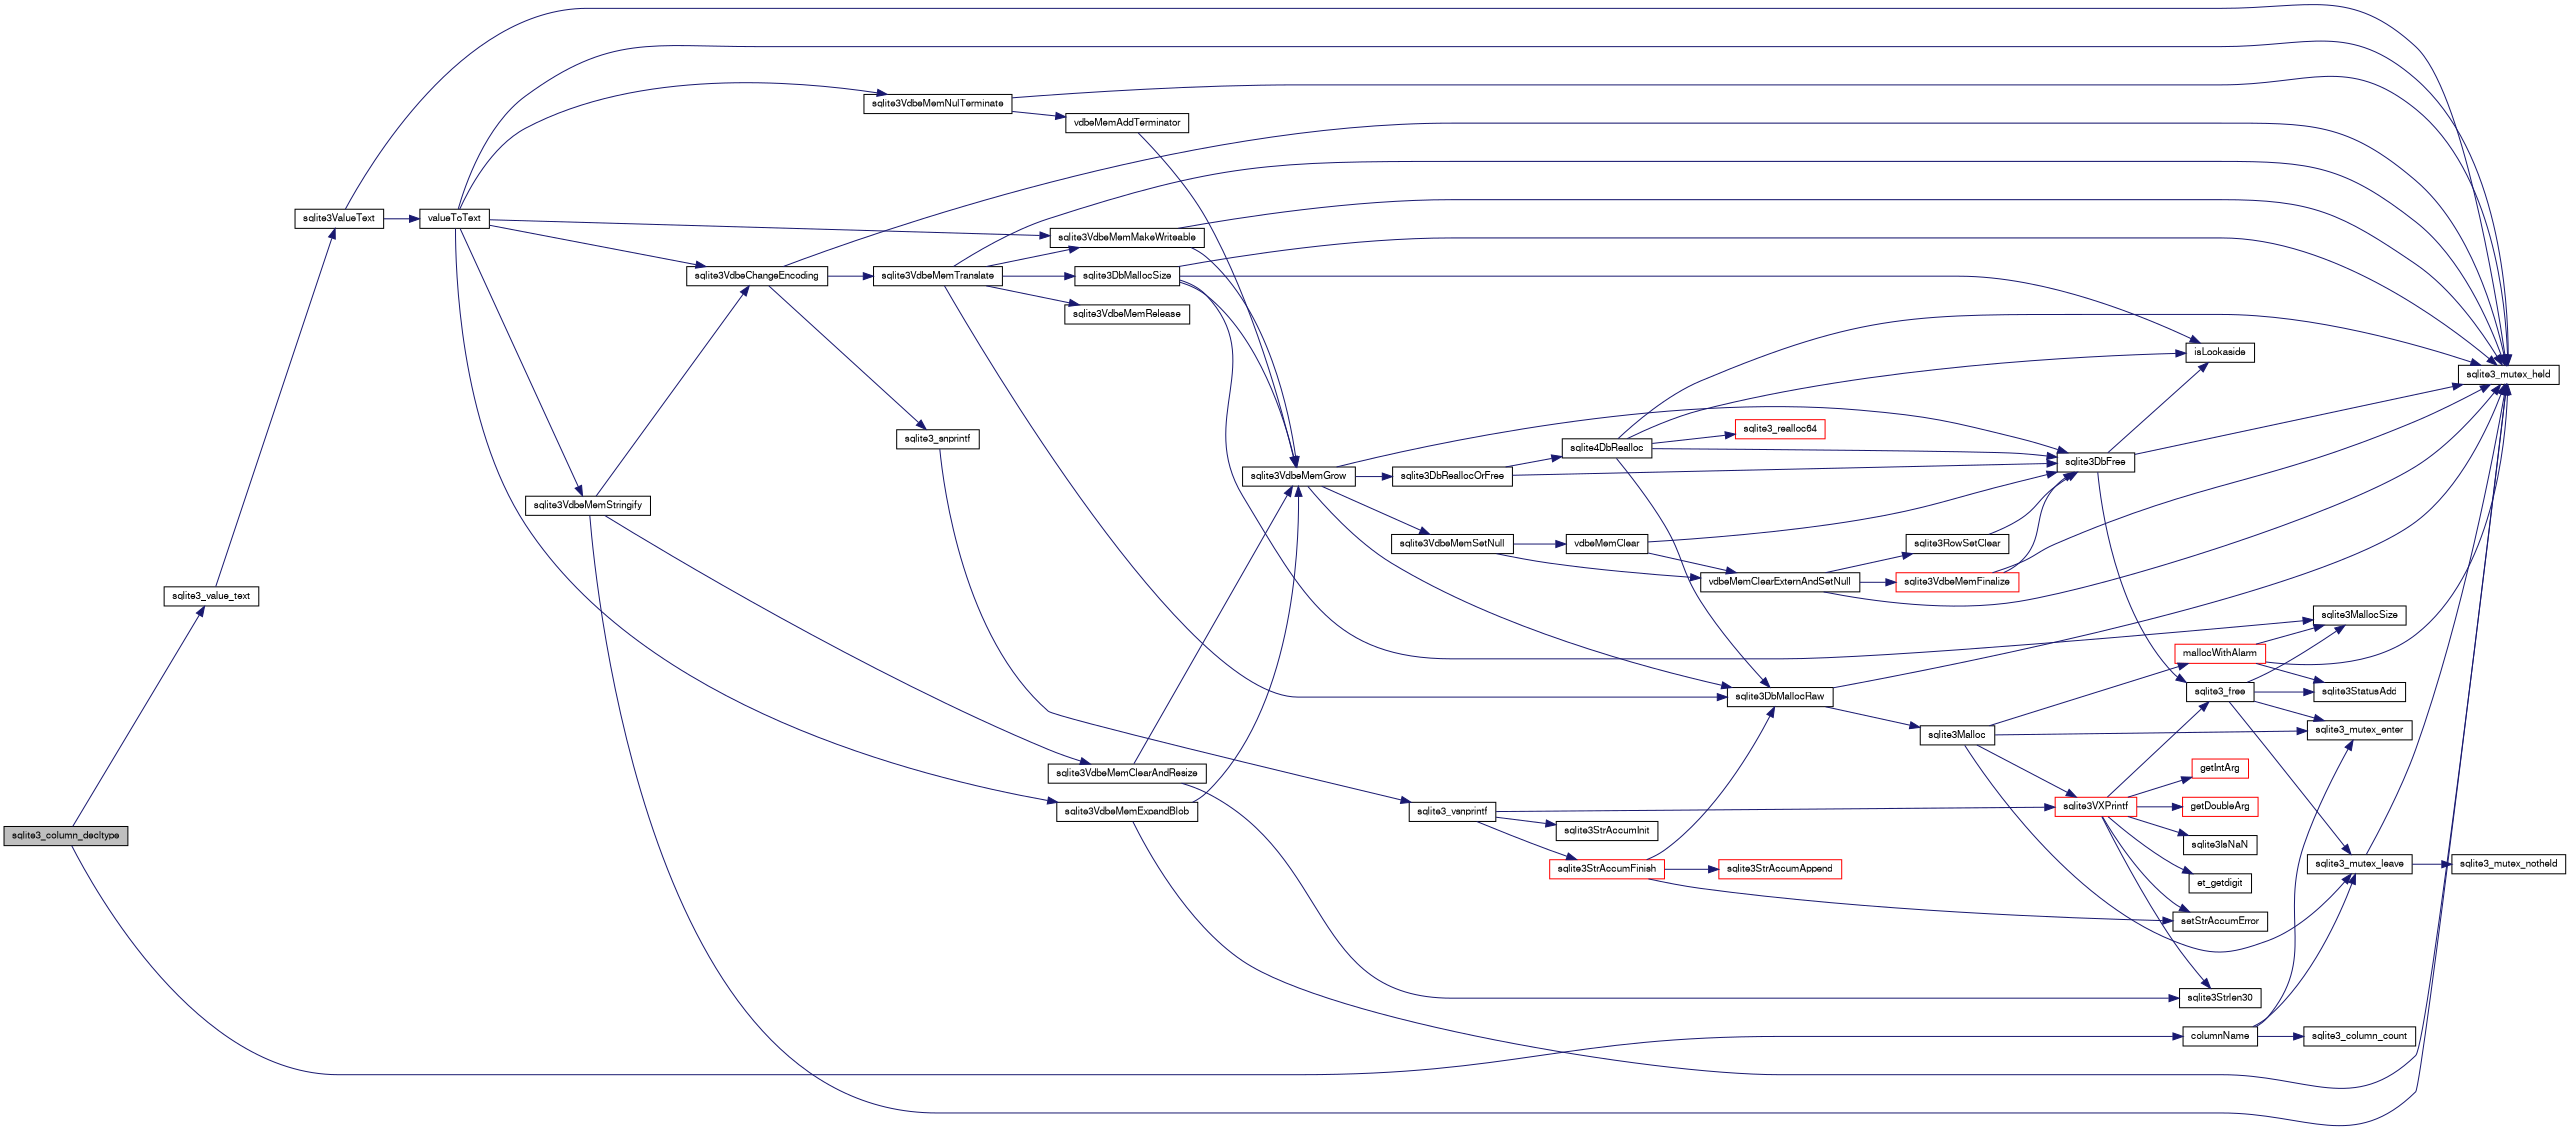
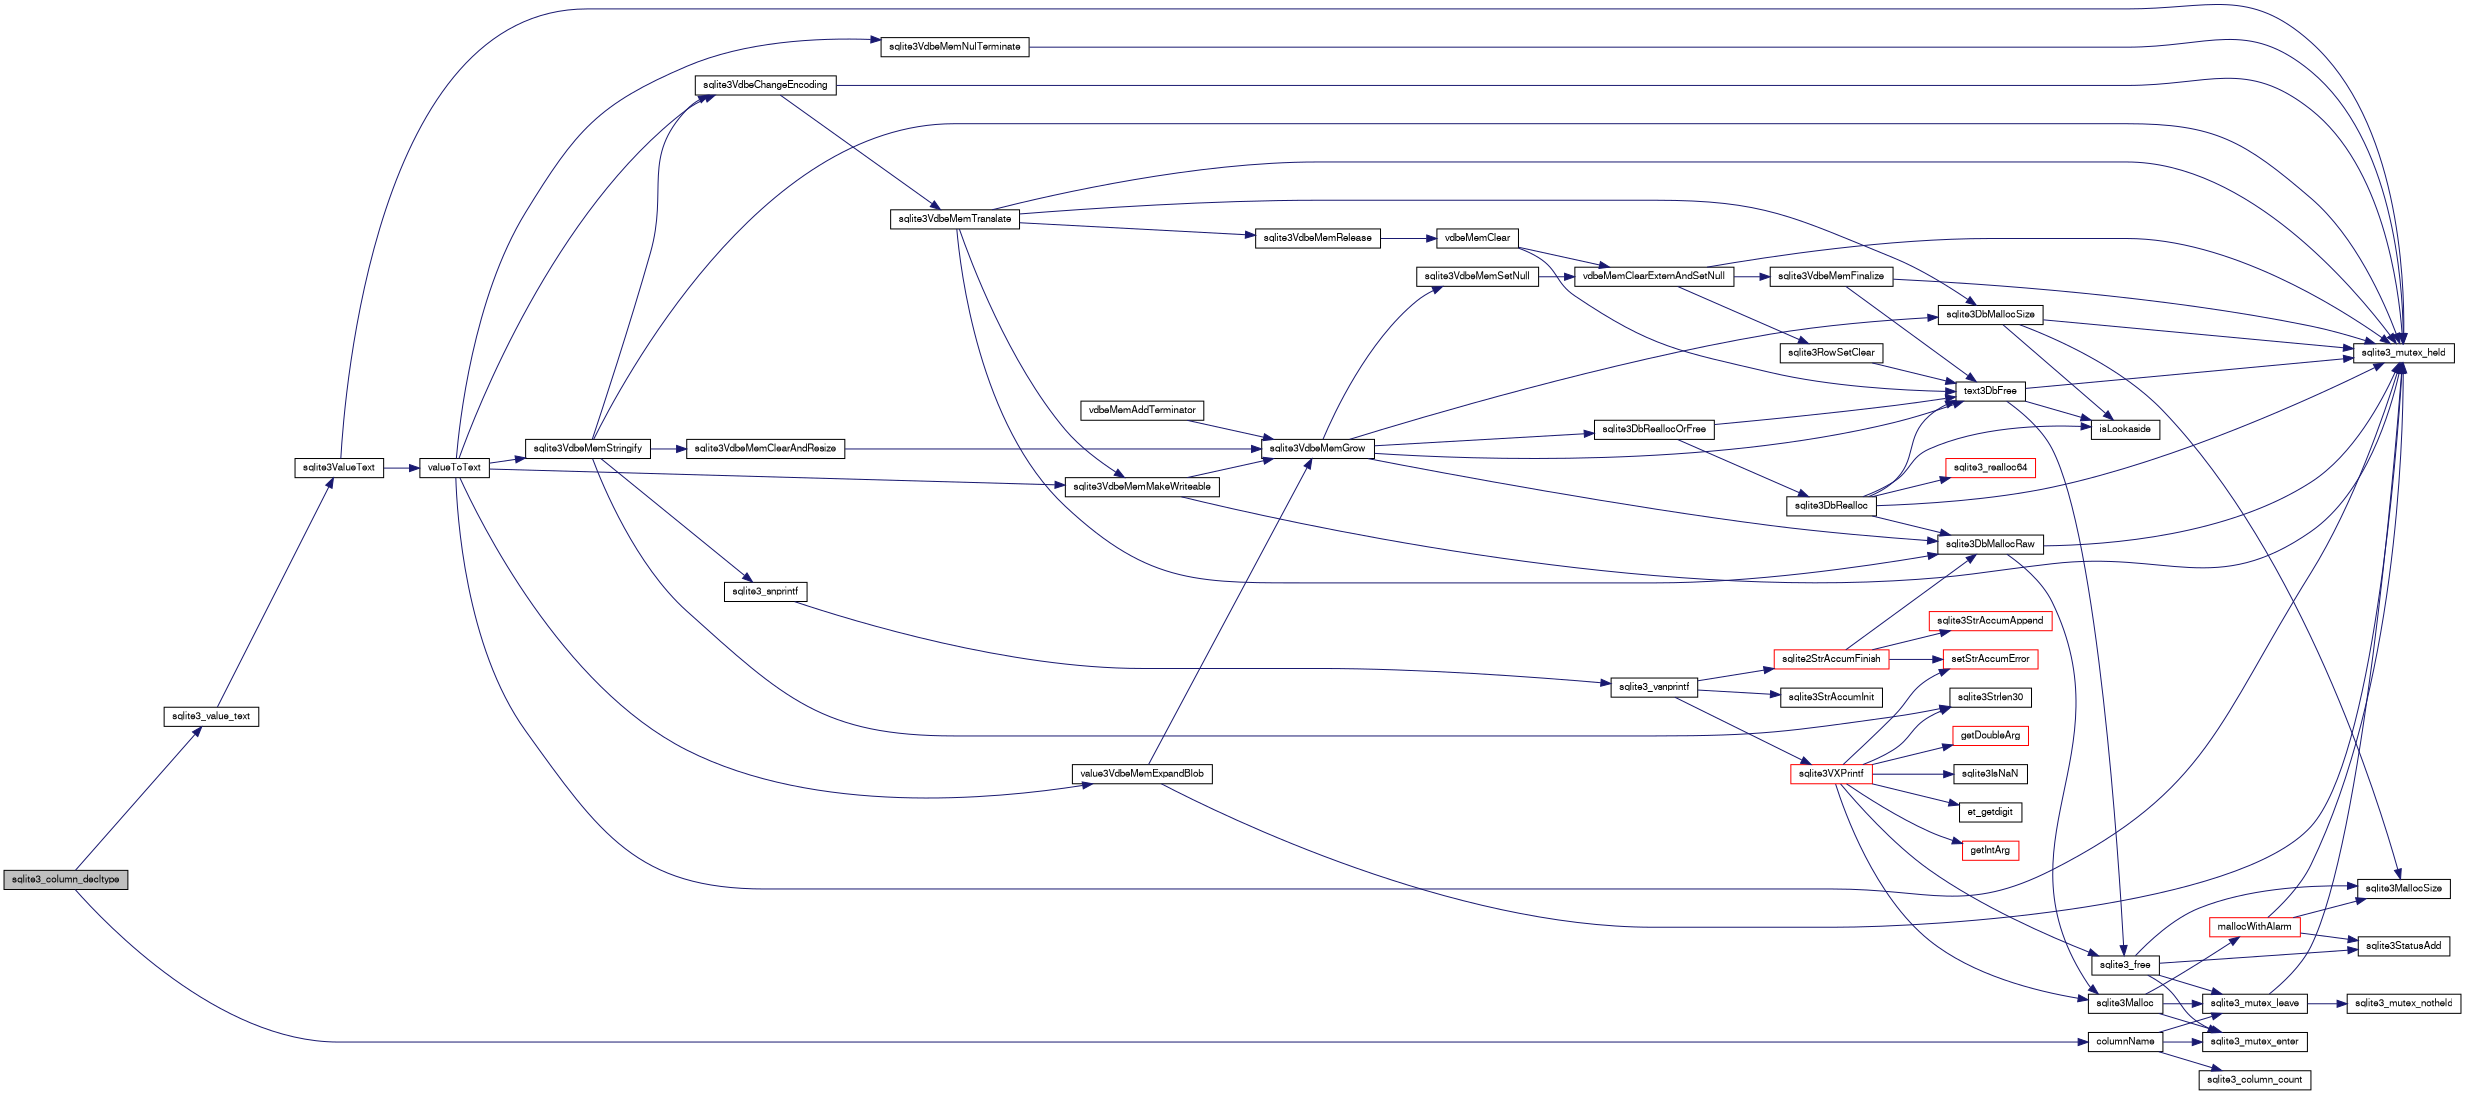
edge "sqlite3VdbeMemNulTerminate" -> "vdbeMemAddTerminator": removed
edge "sqlite3VdbeChangeEncoding" -> "sqlite3_snprintf": now "sqlite3VdbeMemStringify" -> "sqlite3_snprintf"
edge "sqlite3DbMallocSize" -> "sqlite3VdbeMemGrow": reversed
node "sqlite4DbRealloc": label "sqlite4DbRealloc" -> "sqlite3DbRealloc"
node "sqlite3DbFree": label "sqlite3DbFree" -> "text3DbFree"
edge "sqlite3VdbeMemSetNull" -> "vdbeMemClear": now "sqlite3VdbeMemRelease" -> "vdbeMemClear"
node "sqlite3VdbeMemFinalize": color red -> black
edge "sqlite3Malloc" -> "sqlite3VXPrintf": reversed
node "sqlite3VdbeMemExpandBlob": label "sqlite3VdbeMemExpandBlob" -> "value3VdbeMemExpandBlob"
node "sqlite3StrAccumFinish": label "sqlite3StrAccumFinish" -> "sqlite2StrAccumFinish"
node "setStrAccumError": color black -> red
edge "sqlite3VdbeMemClearAndResize" -> "sqlite3Strlen30": now "sqlite3VdbeMemStringify" -> "sqlite3Strlen30"
